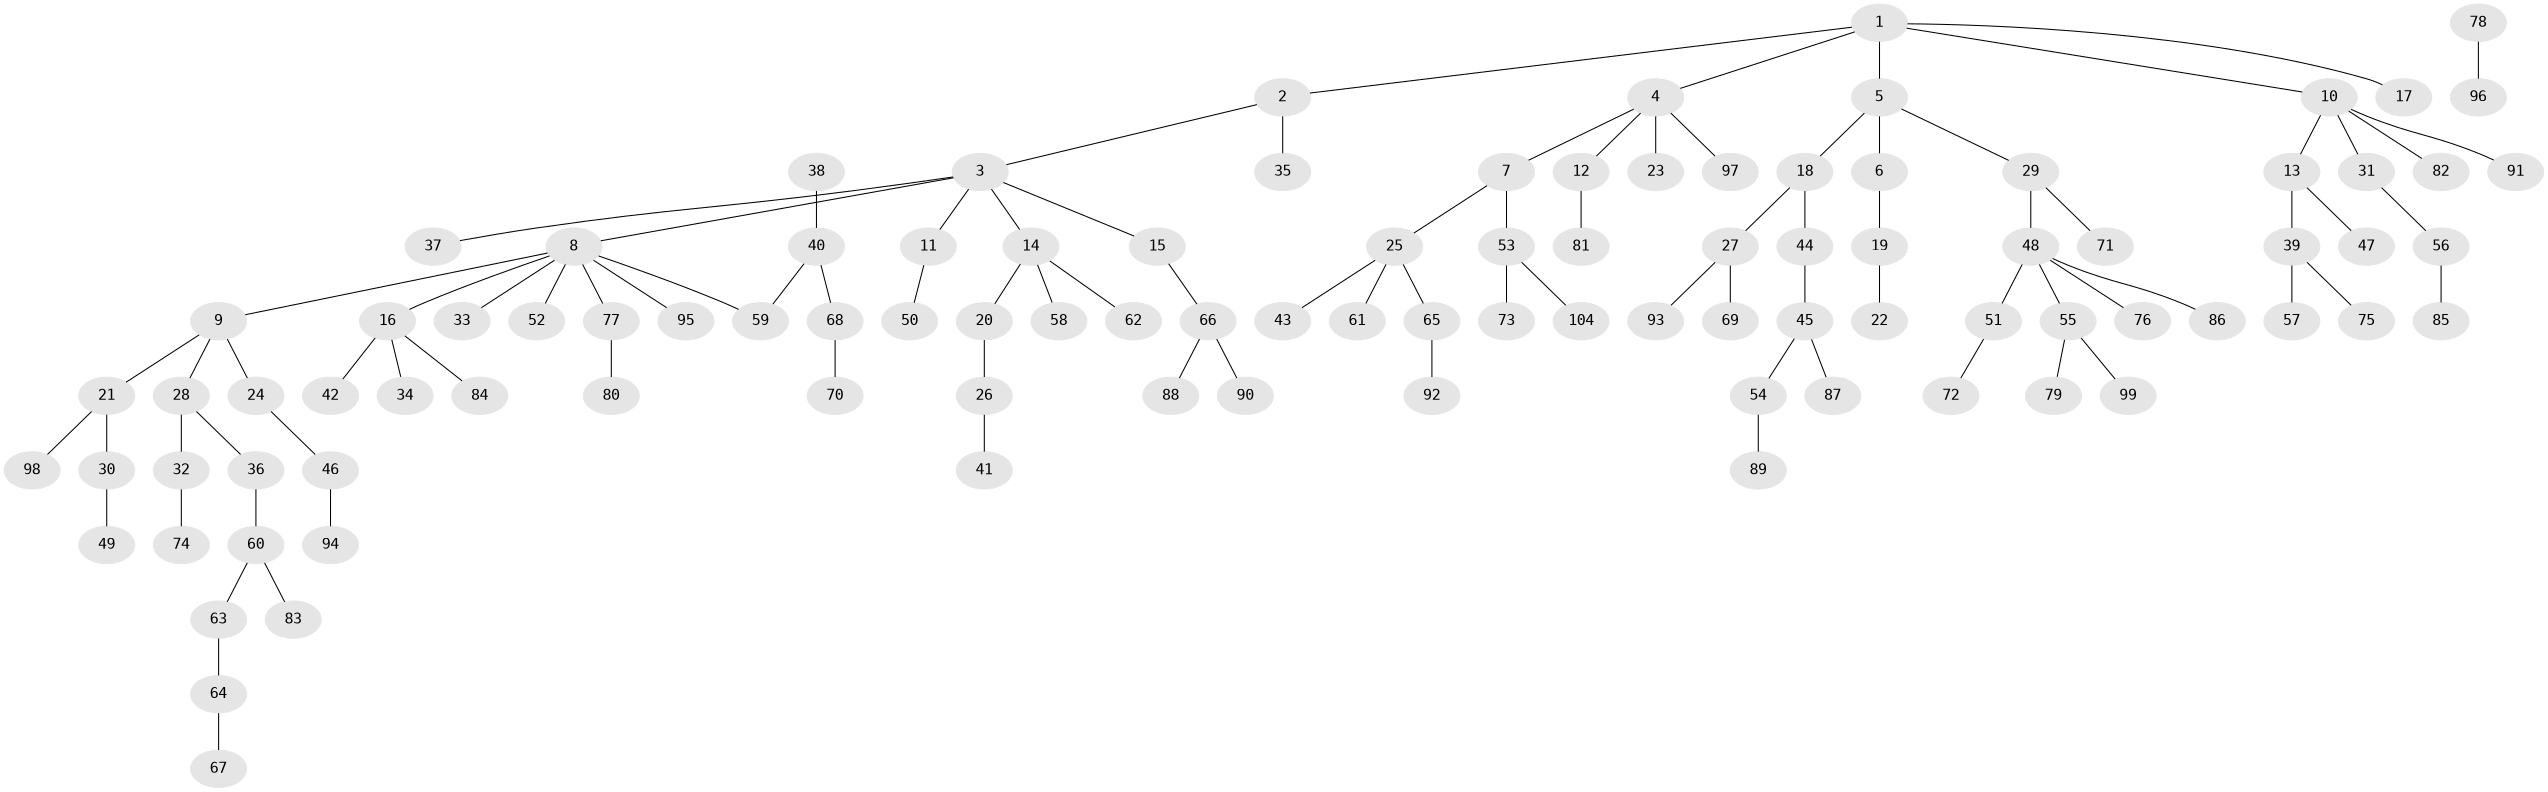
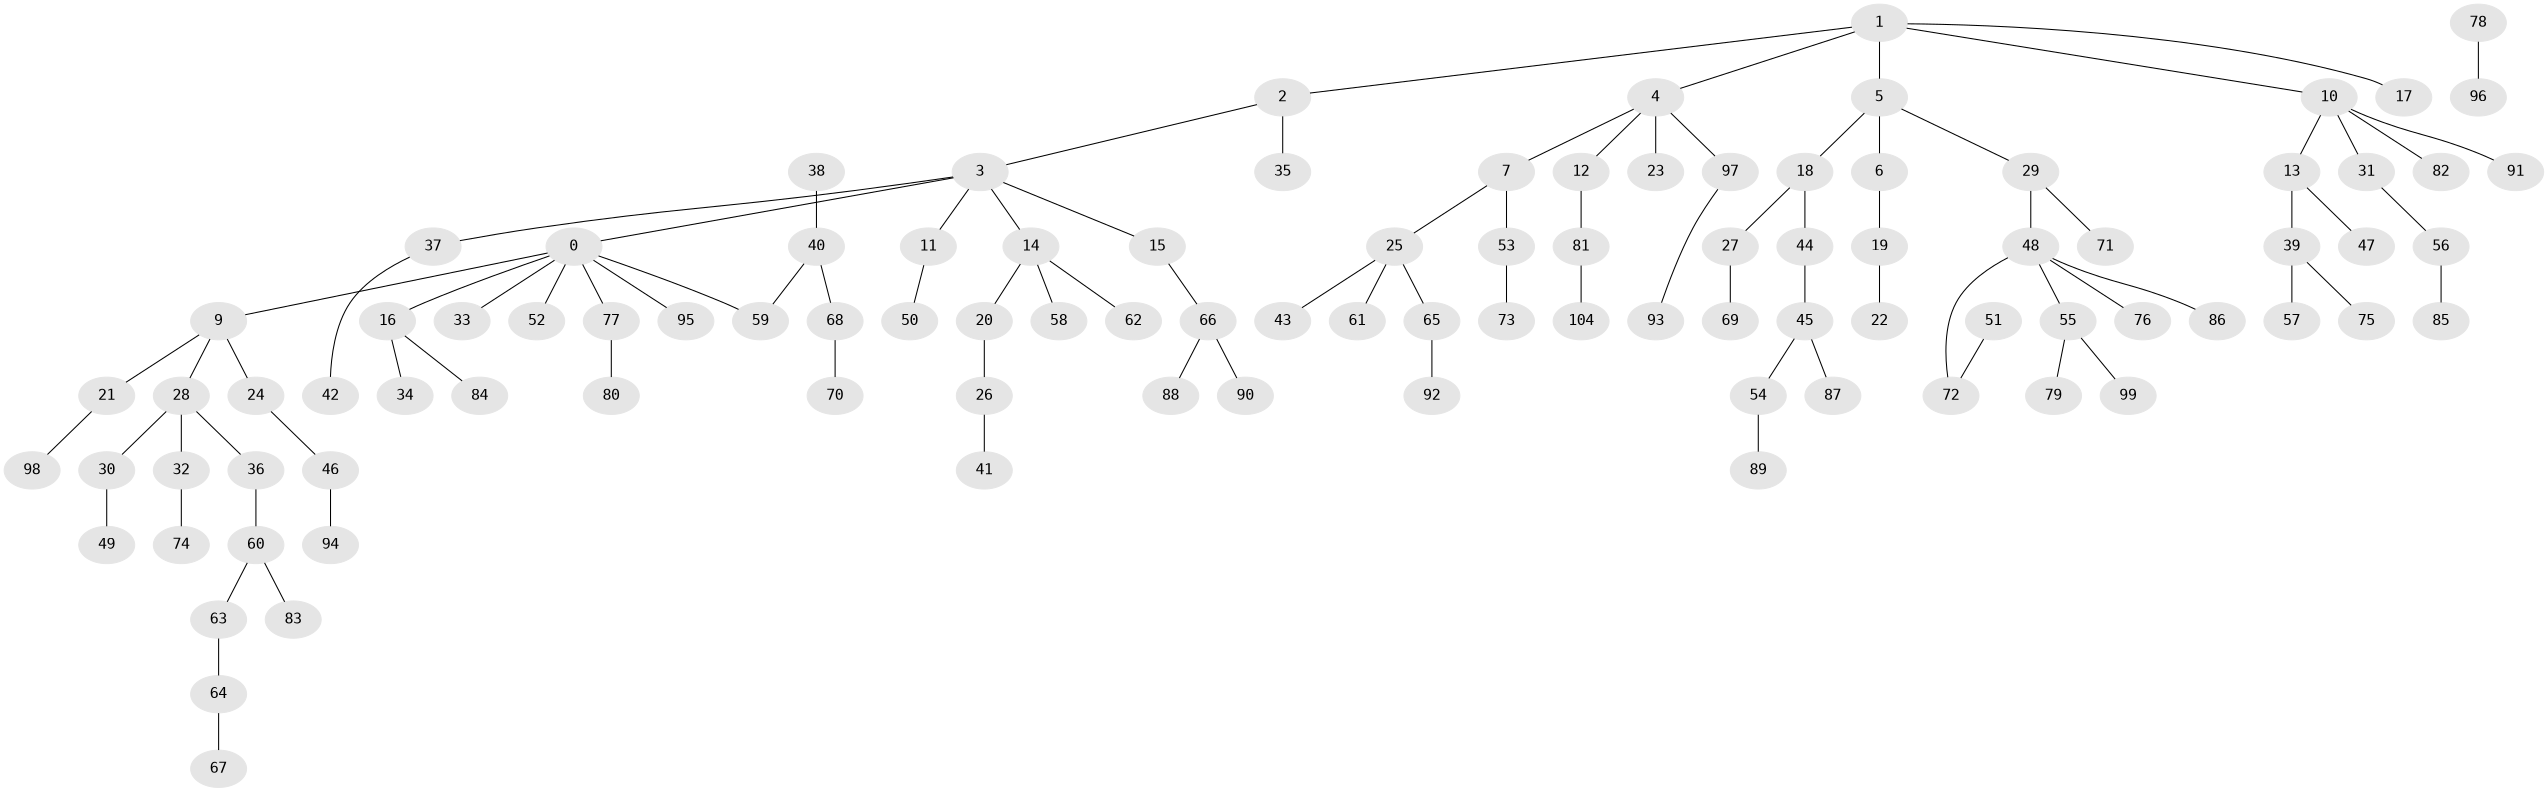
node "8": label "8" -> "0"
edge "53" -- "104": now "81" -- "104"
edge "27" -- "93": now "97" -- "93"
edge "48" -- "51": now "48" -- "72"
edge "16" -- "42": now "37" -- "42"
edge "21" -- "30": now "28" -- "30"
